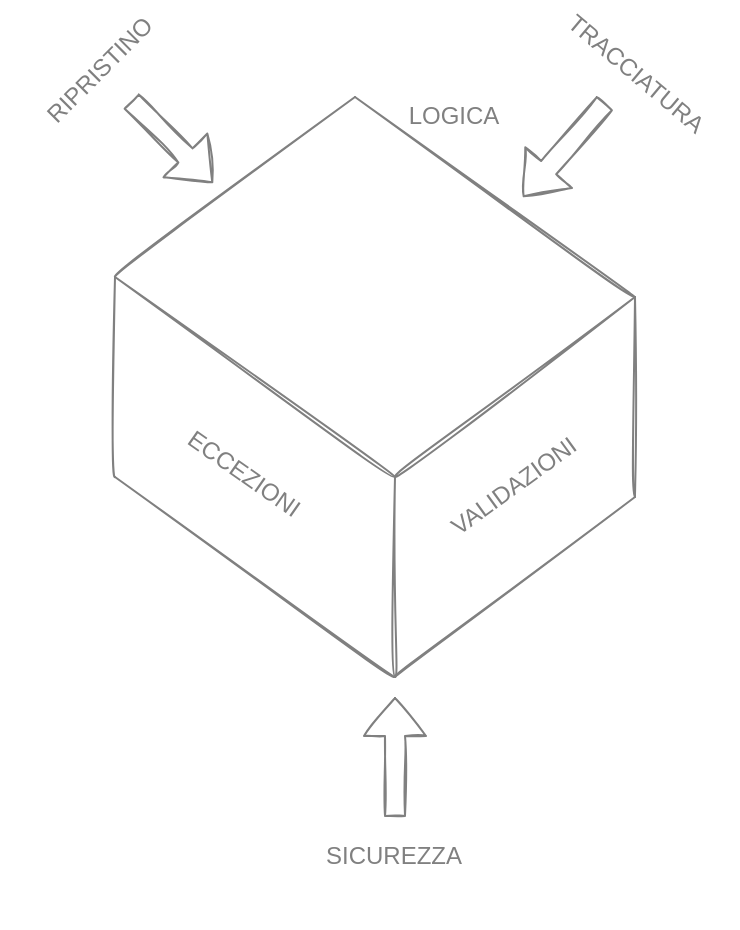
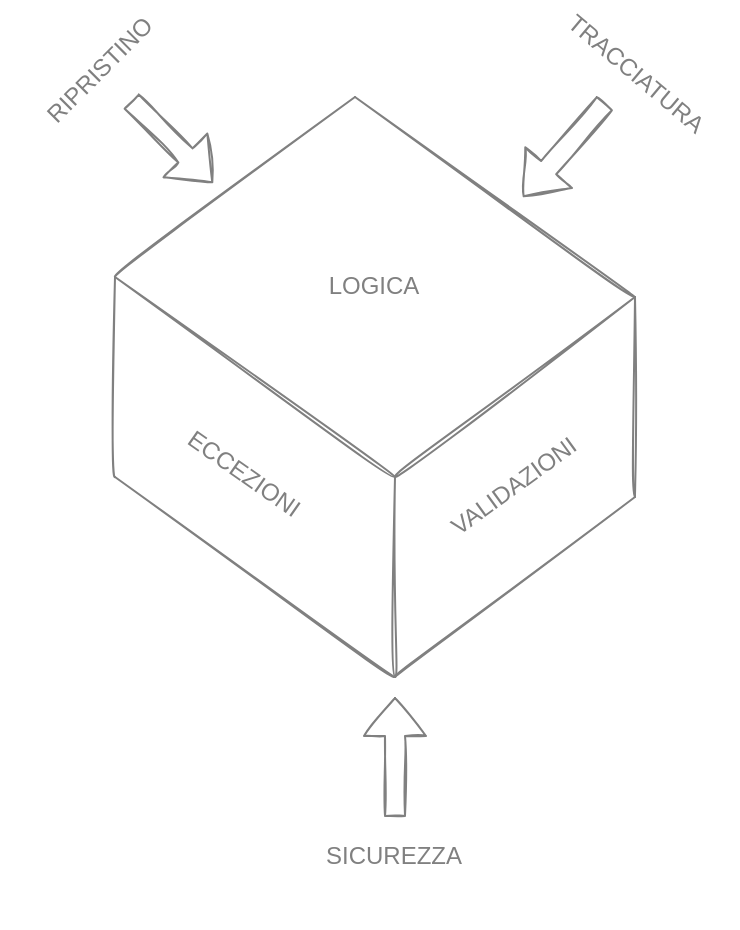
node "LOGICA": moved (455, 117) -> (375, 287)
